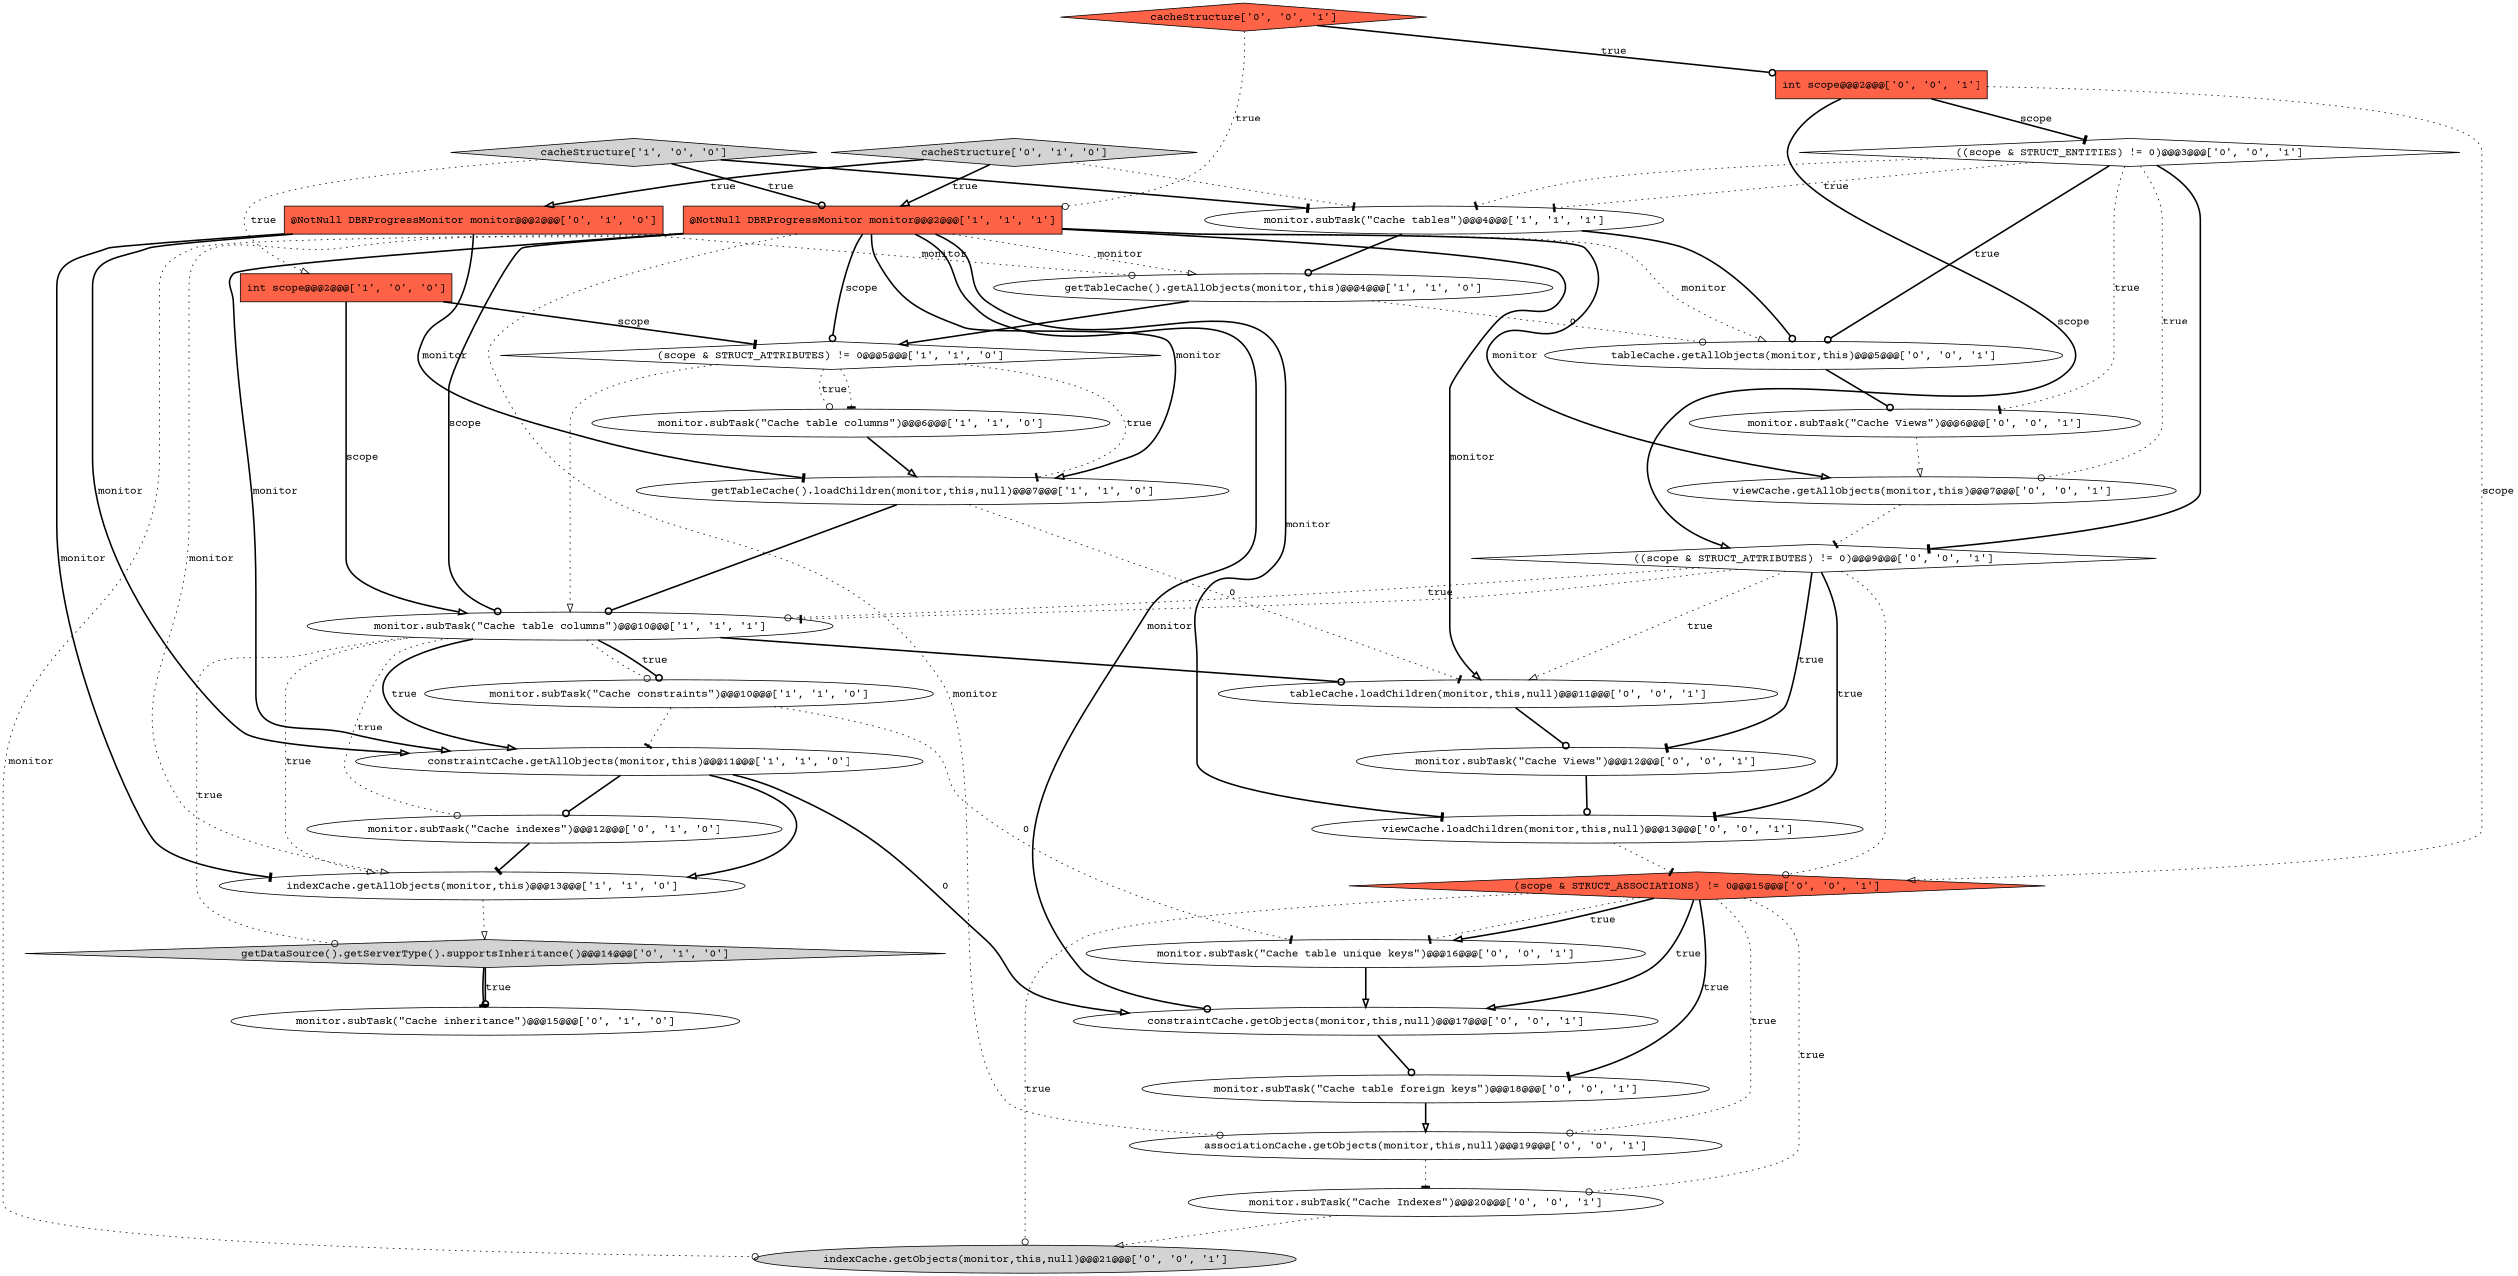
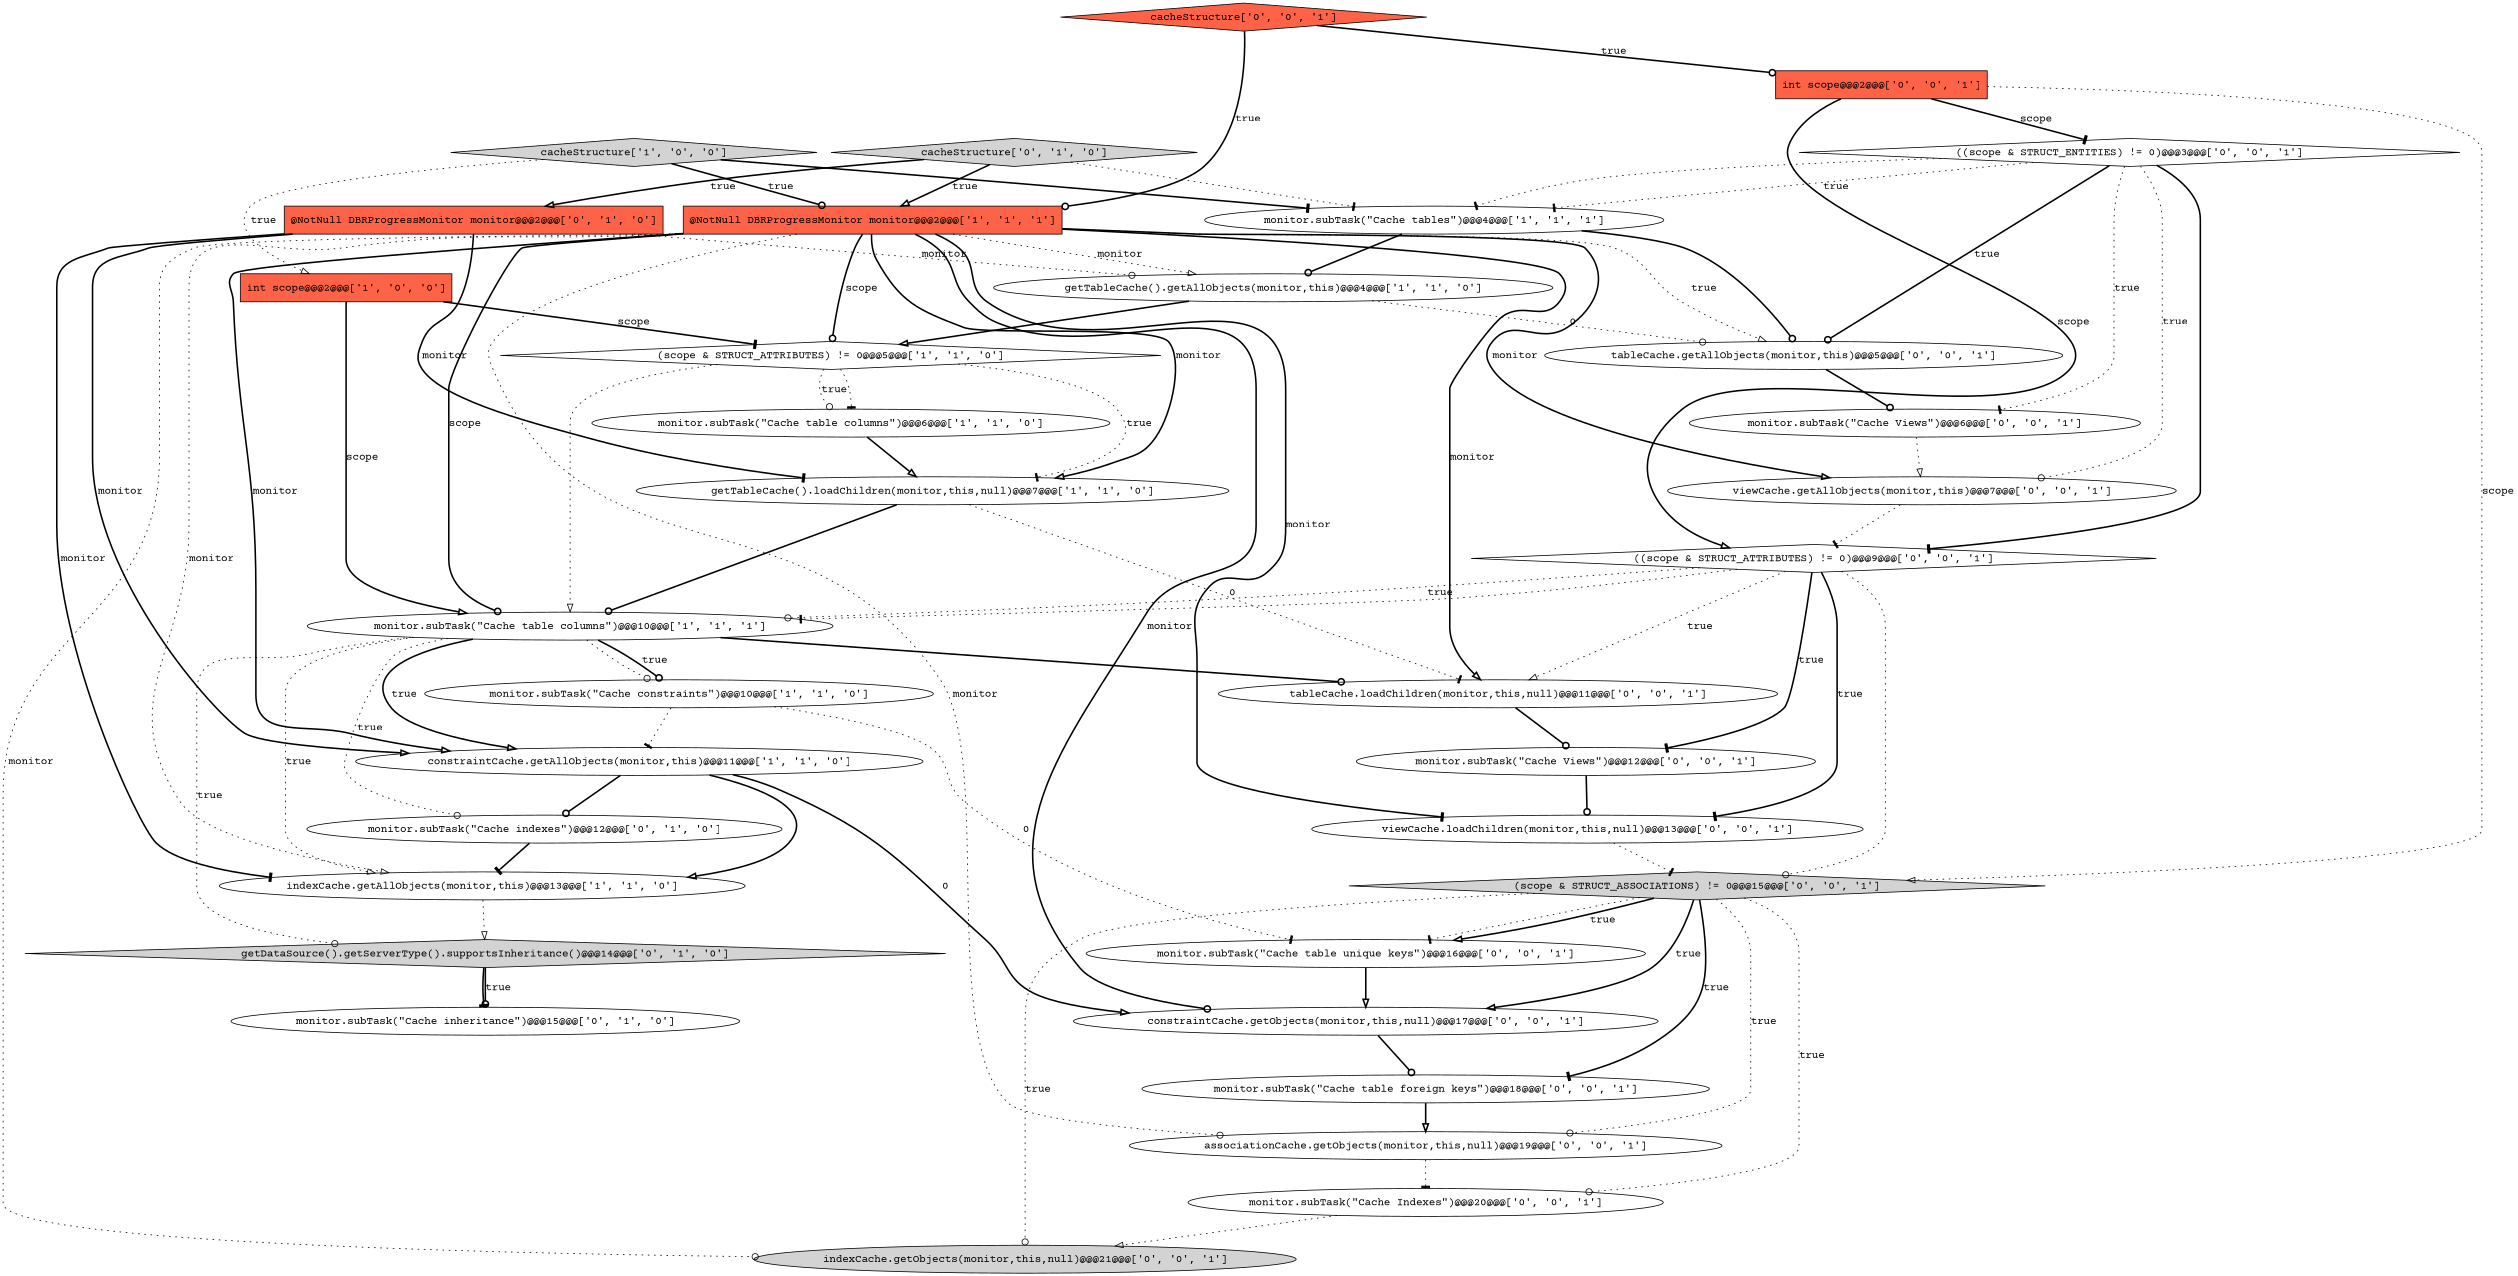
edge "cacheStructure['0', '0', '1']" -> "@NotNull DBRProgressMonitor monitor@@@2@@@['1', '1', '1']": style dotted -> bold
edge "@NotNull DBRProgressMonitor monitor@@@2@@@['1', '1', '1']" -> "tableCache.getAllObjects(monitor,this)@@@5@@@['0', '0', '1']": label "monitor" -> "true"
node "(scope & STRUCT_ASSOCIATIONS) != 0@@@15@@@['0', '0', '1']": fillcolor tomato -> lightgray
